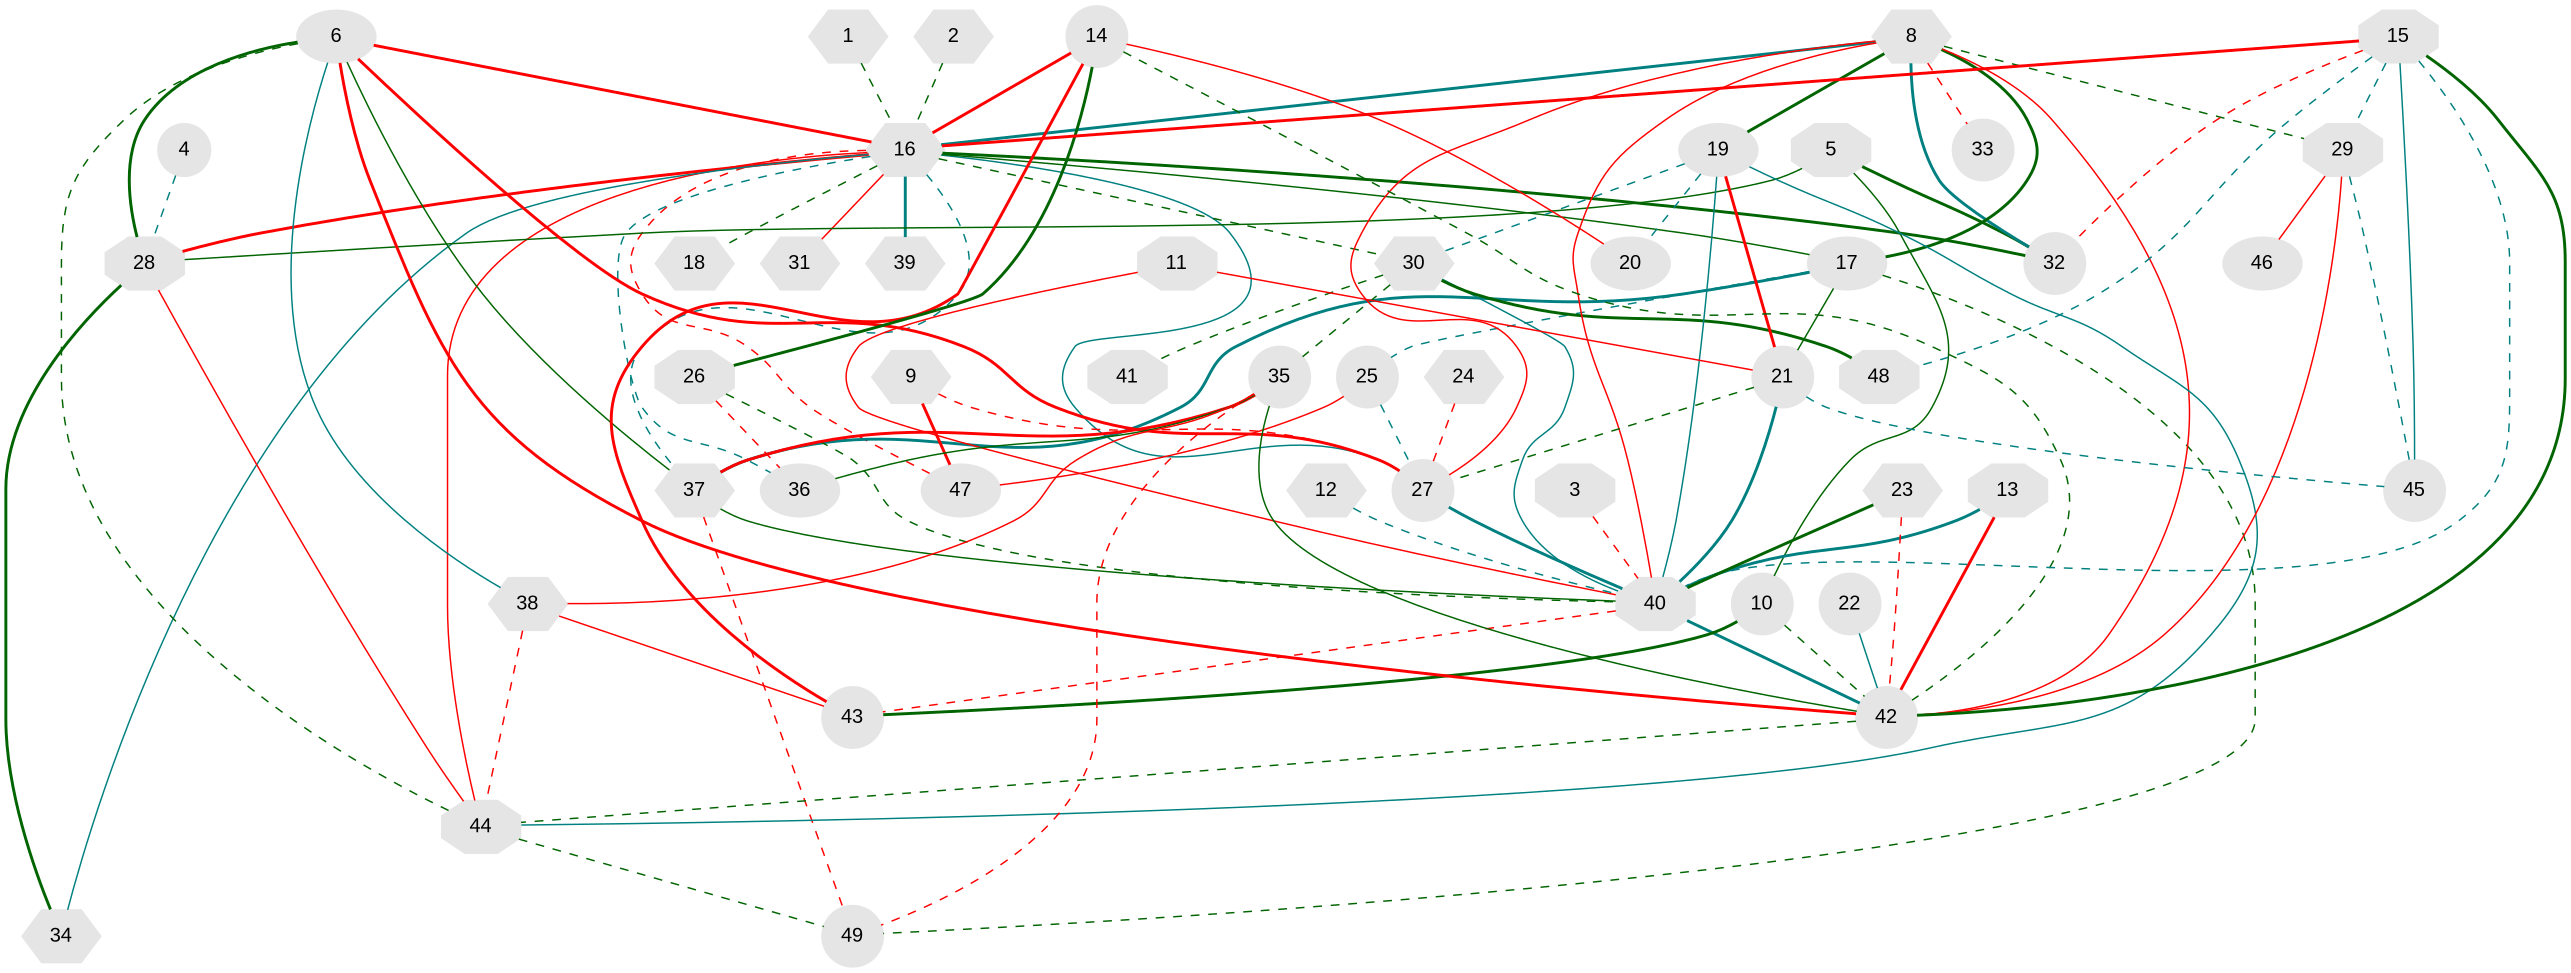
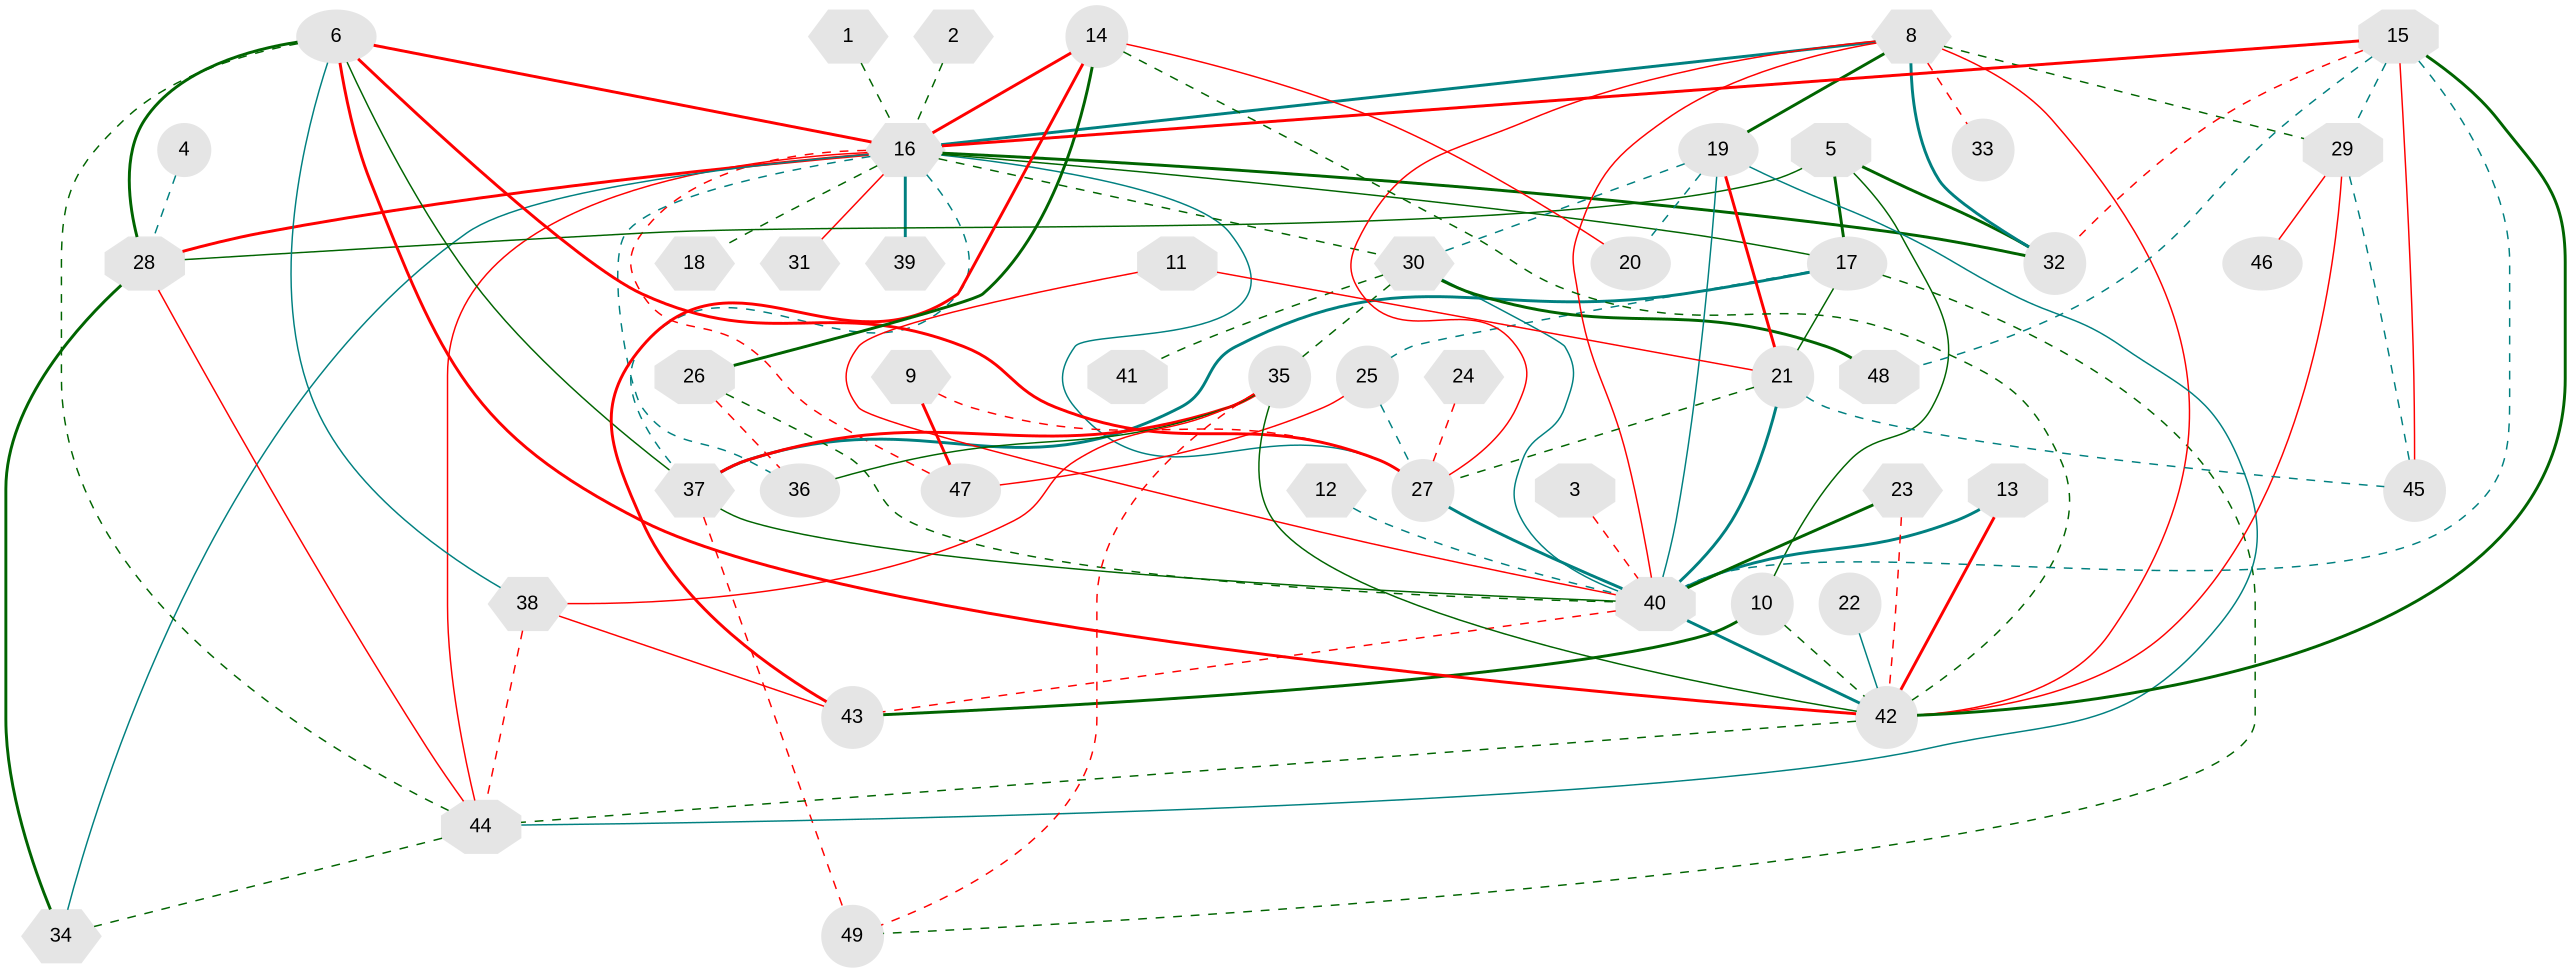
edge "8" -- "17": now "5" -- "17"
edge "15" -- "45": color teal -> red
edge "44" -- "49": now "44" -- "34"
